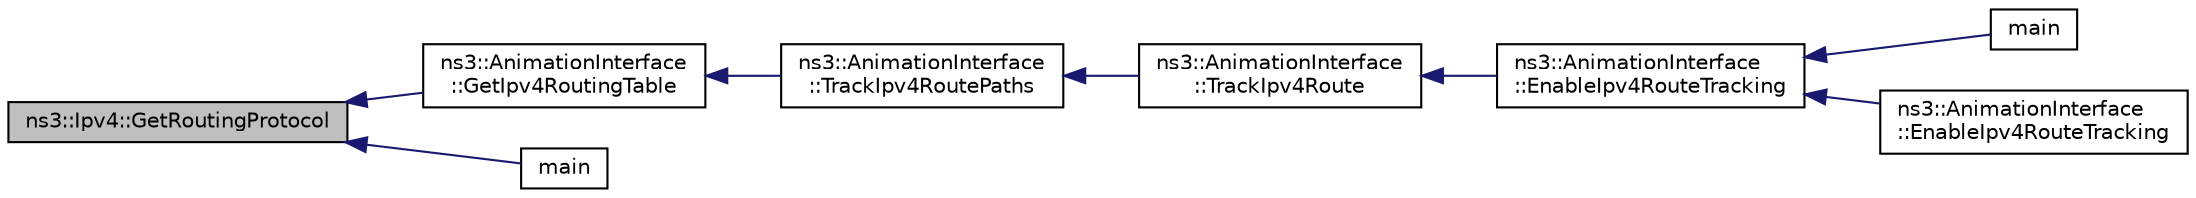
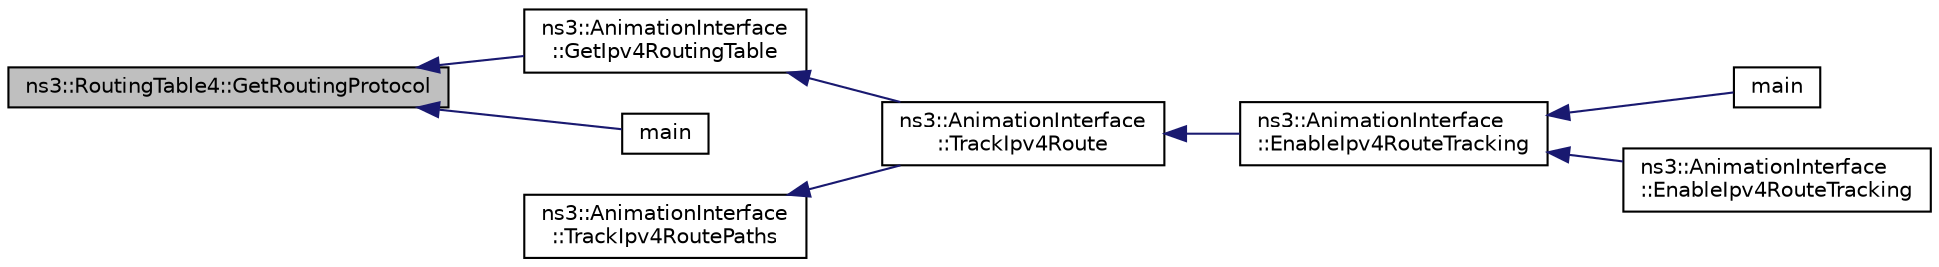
edge "ns3::AnimationInterface ::TrackIpv4RoutePaths" -> "ns3::AnimationInterface ::GetIpv4RoutingTable": now "ns3::AnimationInterface ::TrackIpv4Route" -> "ns3::AnimationInterface ::GetIpv4RoutingTable"
node "ns3::Ipv4::GetRoutingProtocol": label "ns3::Ipv4::GetRoutingProtocol" -> "ns3::RoutingTable4::GetRoutingProtocol"
